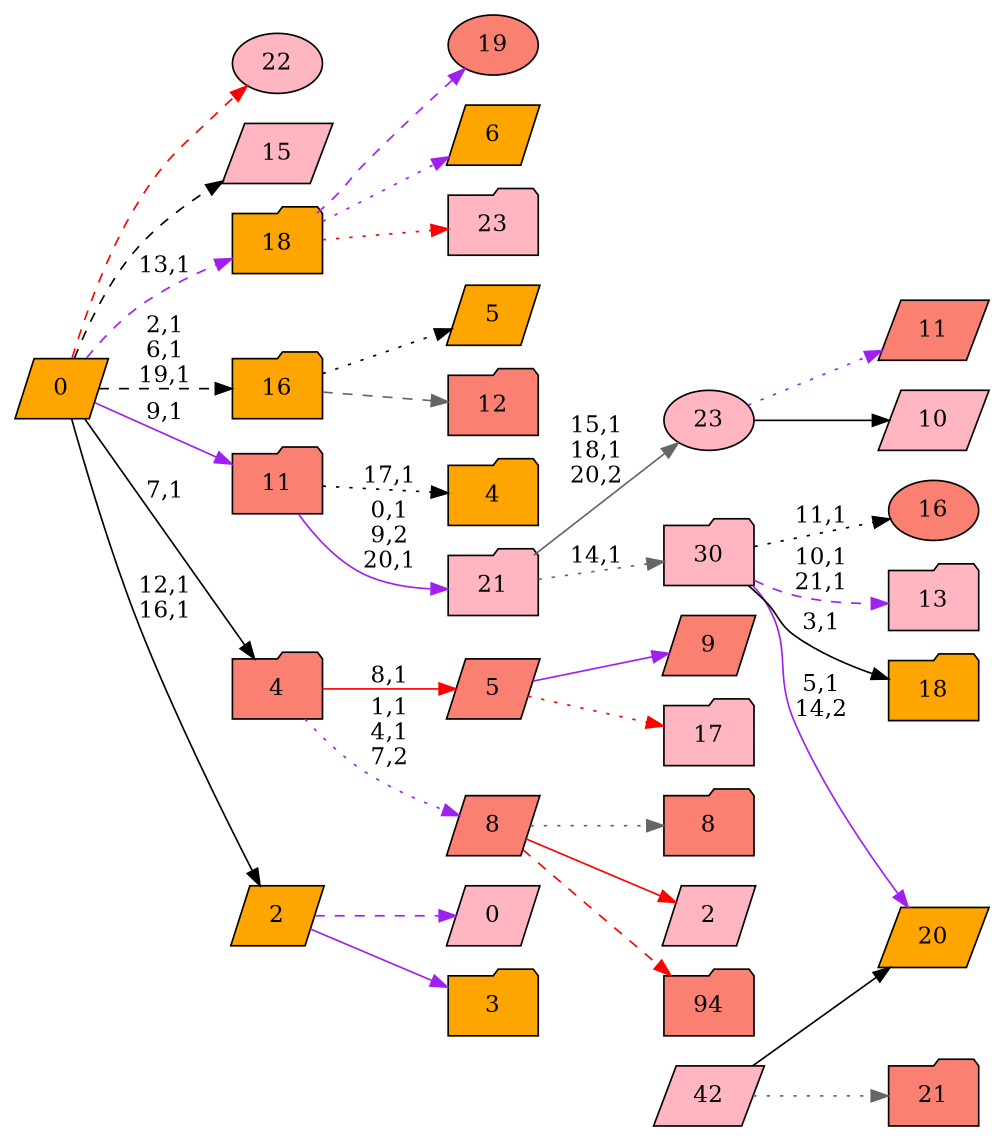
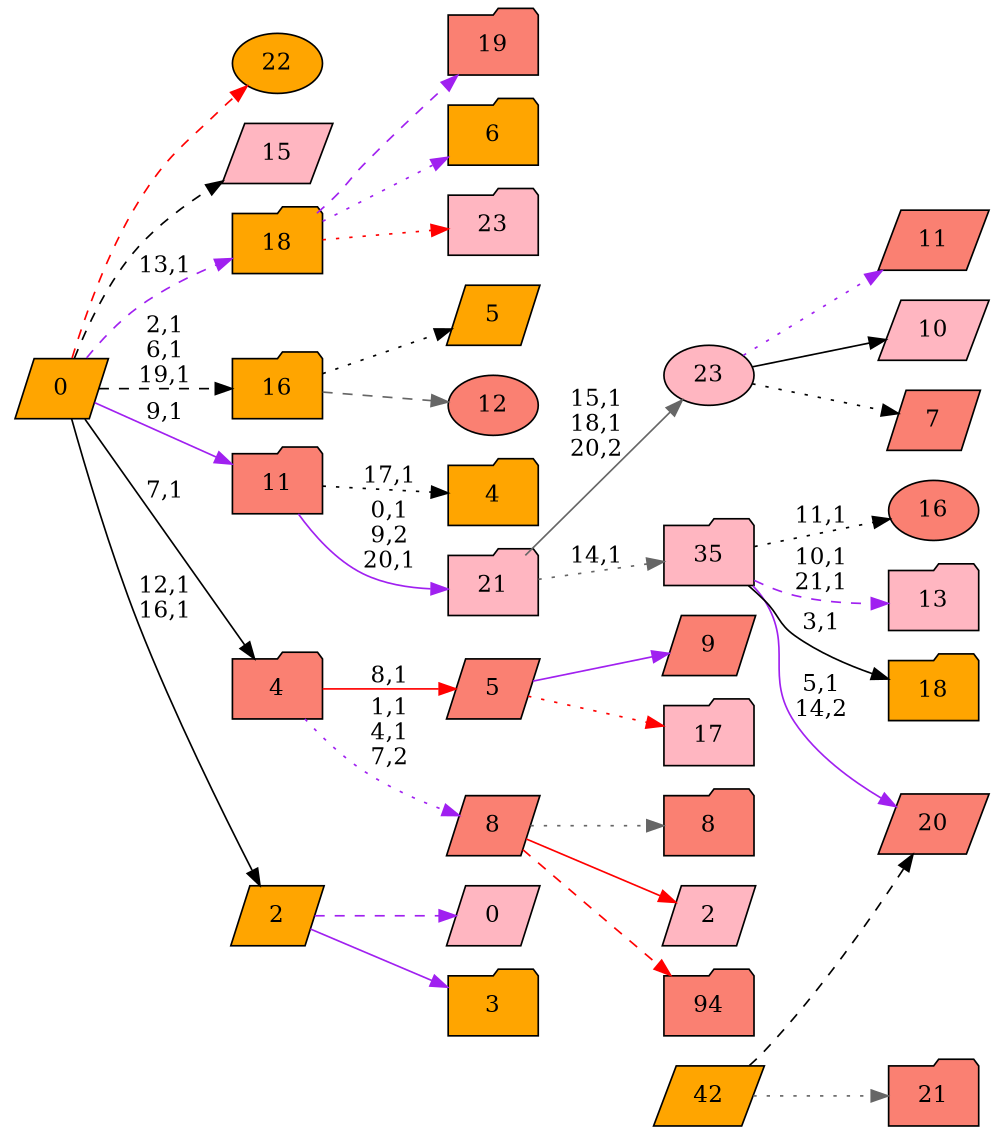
node "19": shape ellipse -> folder
node "22": fillcolor lightpink -> orange
node "6": shape parallelogram -> folder
node "12": shape folder -> ellipse
node "7": added
node "30": label "30" -> "35"
node "20": fillcolor orange -> salmon
edge "42" -> "20": style solid -> dashed
node "42": fillcolor lightpink -> orange
